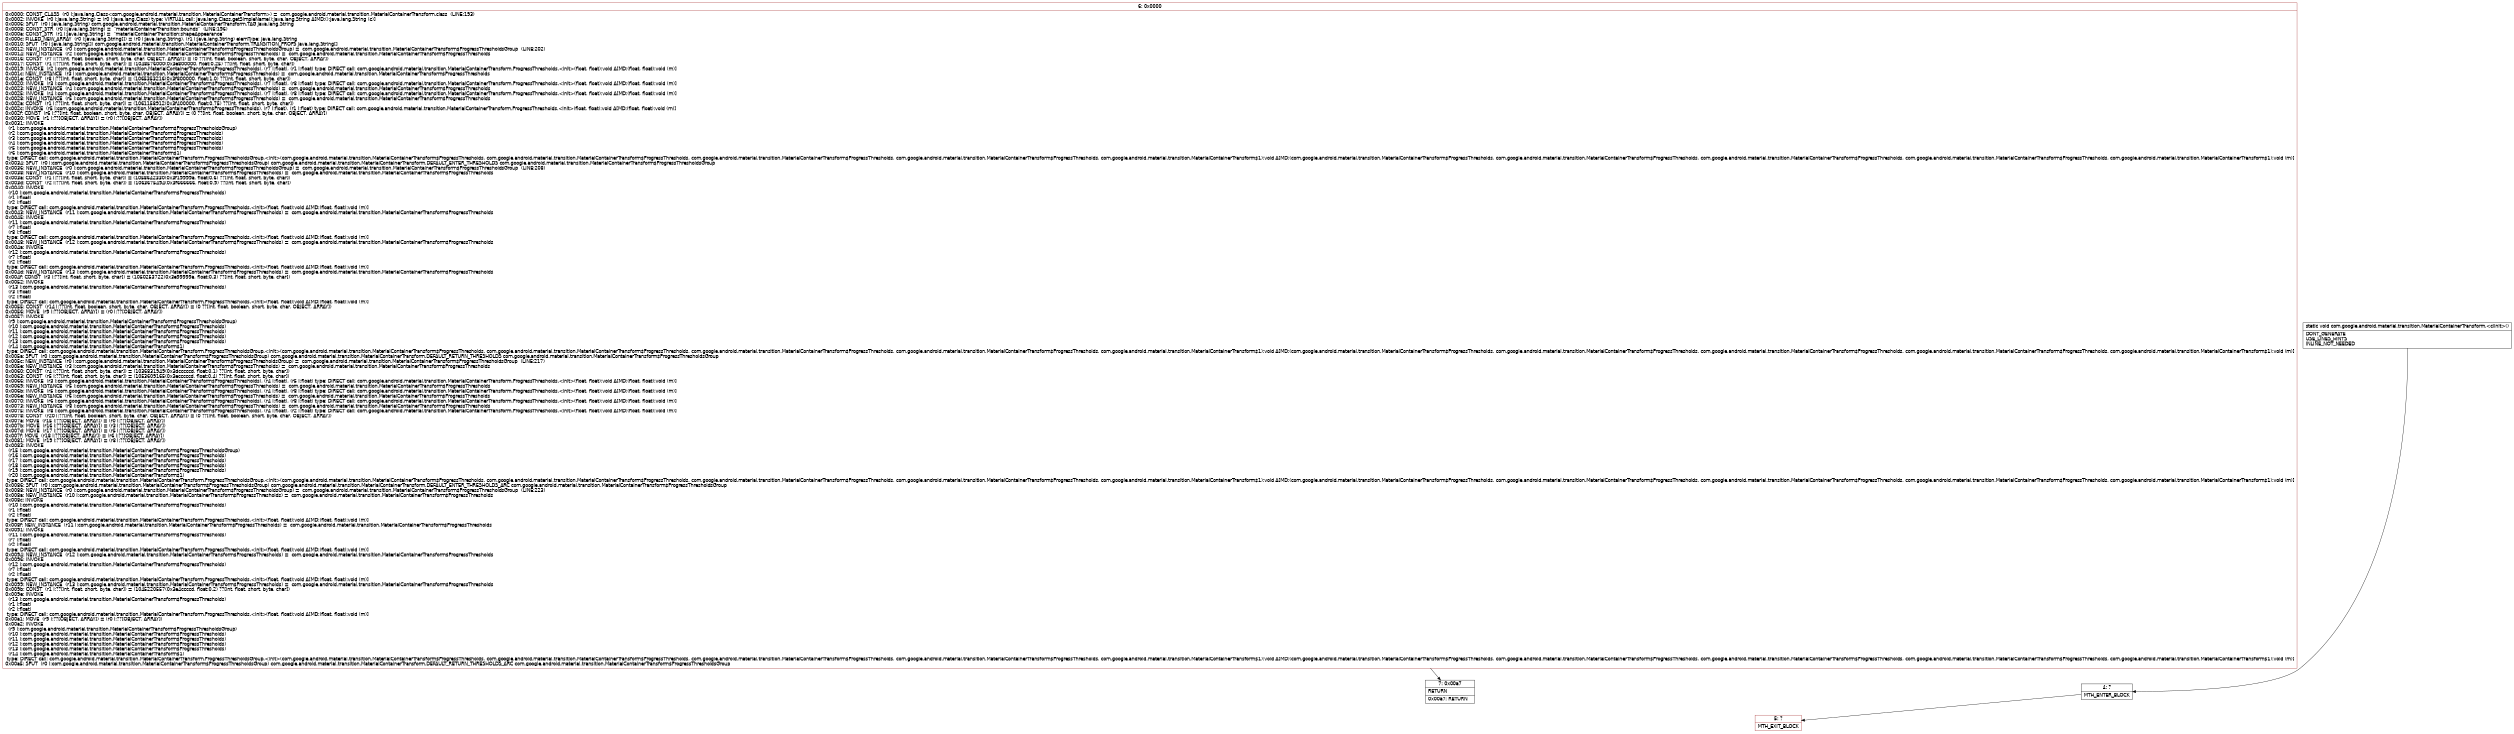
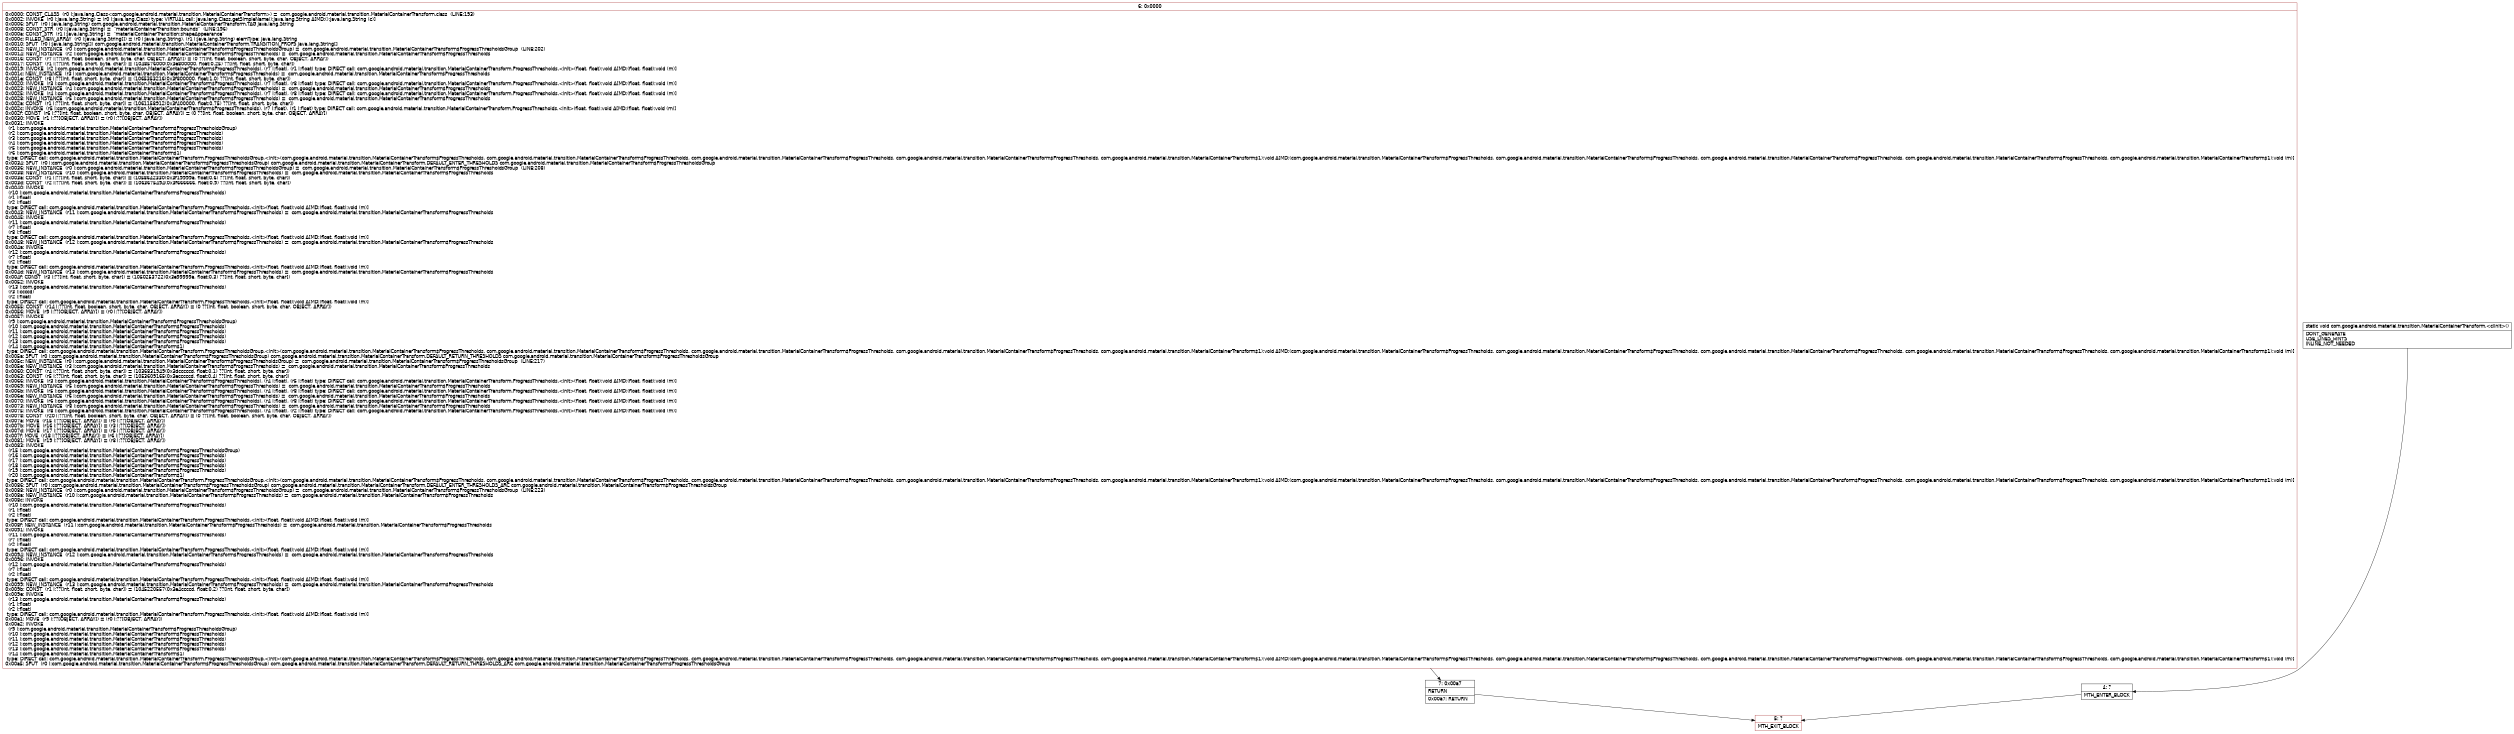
node "6: 0x0000": text "(r3 I:float)" -> "(r3 I:ccccd)"
edge "7: 0x00a7" -> "5: ?": added
